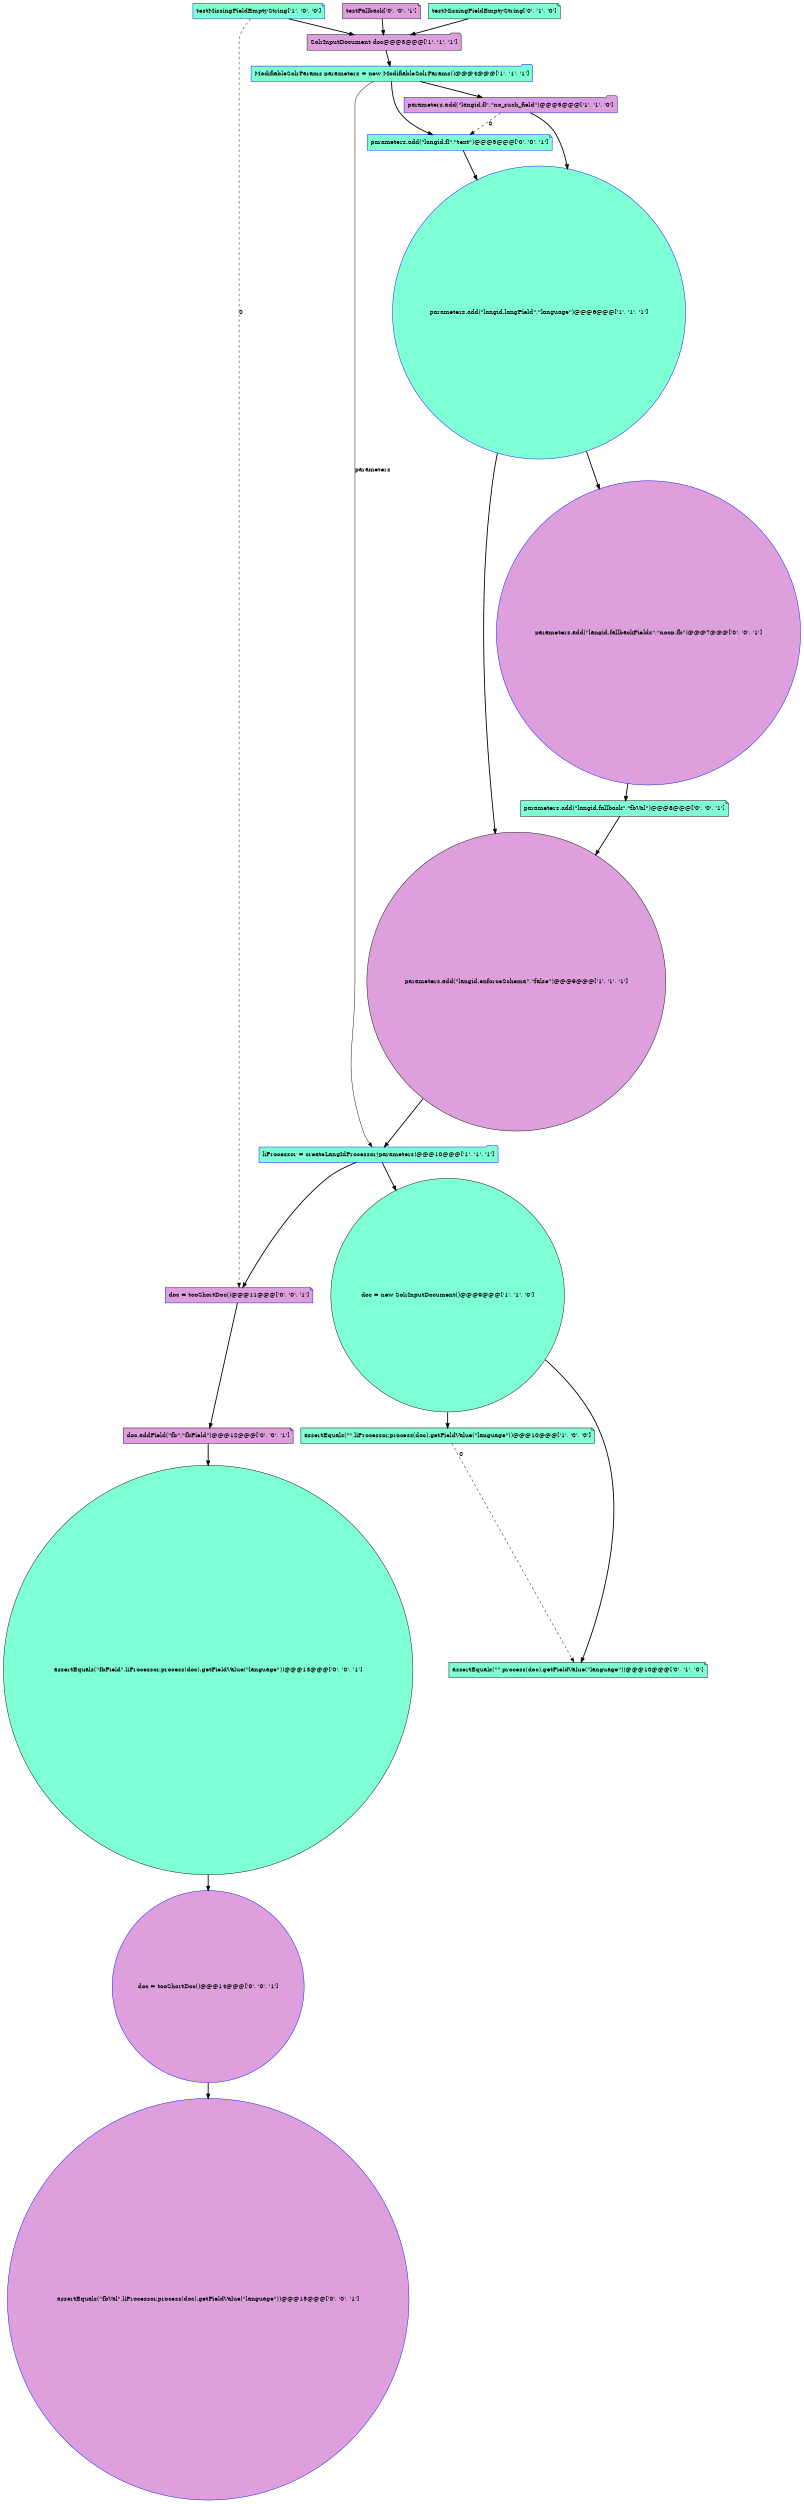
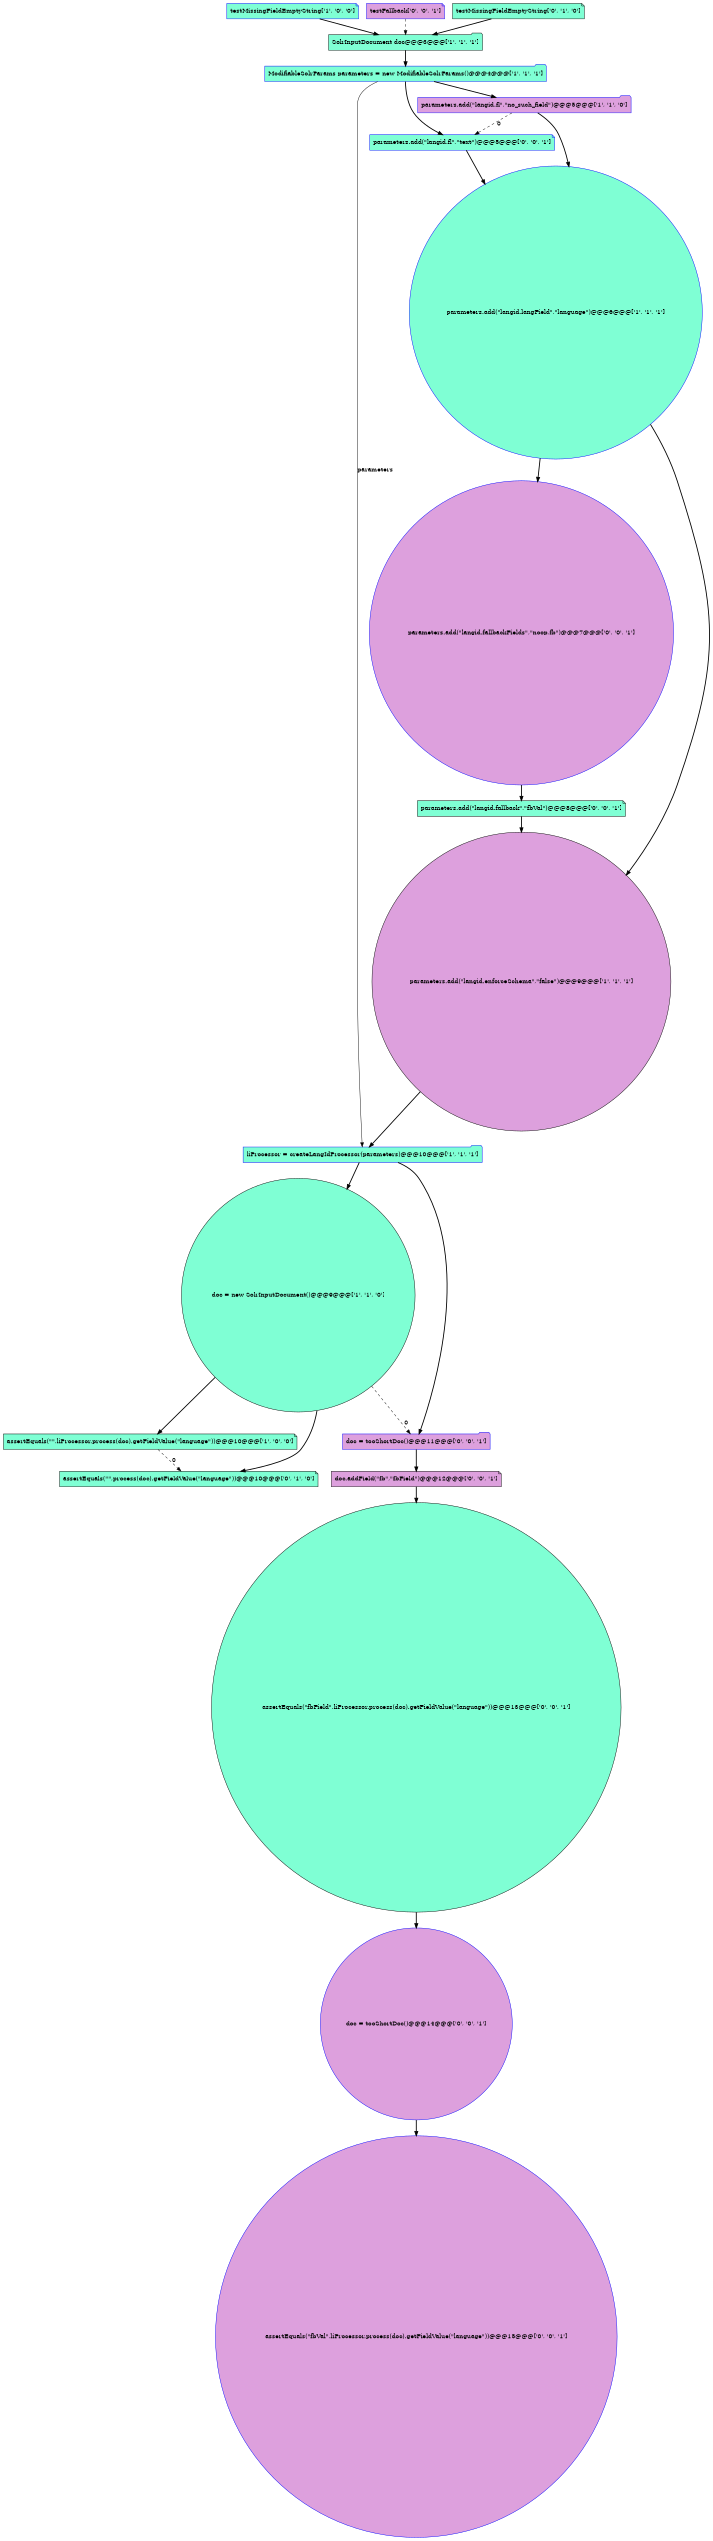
node "testFallback['0', '0', '1']": color black -> blue
edge "testFallback['0', '0', '1']" -> "SolrInputDocument doc@@@3@@@['1', '1', '1']": style bold -> dashed
node "SolrInputDocument doc@@@3@@@['1', '1', '1']": fillcolor plum -> aquamarine
edge "testMissingFieldEmptyString['1', '0', '0']" -> "doc = tooShortDoc()@@@11@@@['0', '0', '1']": now "doc = new SolrInputDocument()@@@9@@@['1', '1', '0']" -> "doc = tooShortDoc()@@@11@@@['0', '0', '1']"
node "doc = tooShortDoc()@@@11@@@['0', '0', '1']": shape note -> folder
